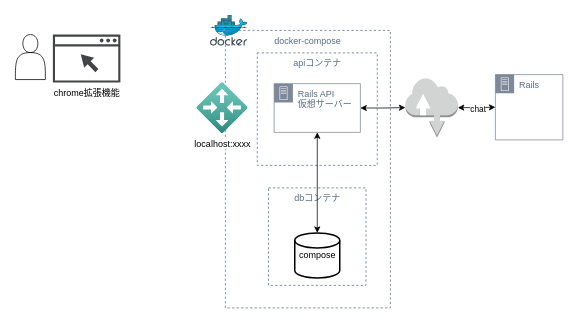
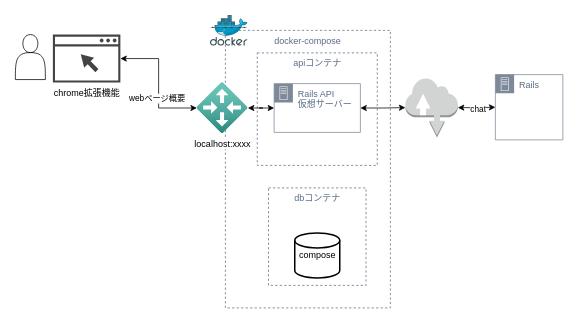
edge "chrome拡張機能" -- "localhost:xxxx": added, label "webページ概要"
edge "Rails API 仮想サーバー" -- "compose": now "Rails API 仮想サーバー" -- "localhost:xxxx"
